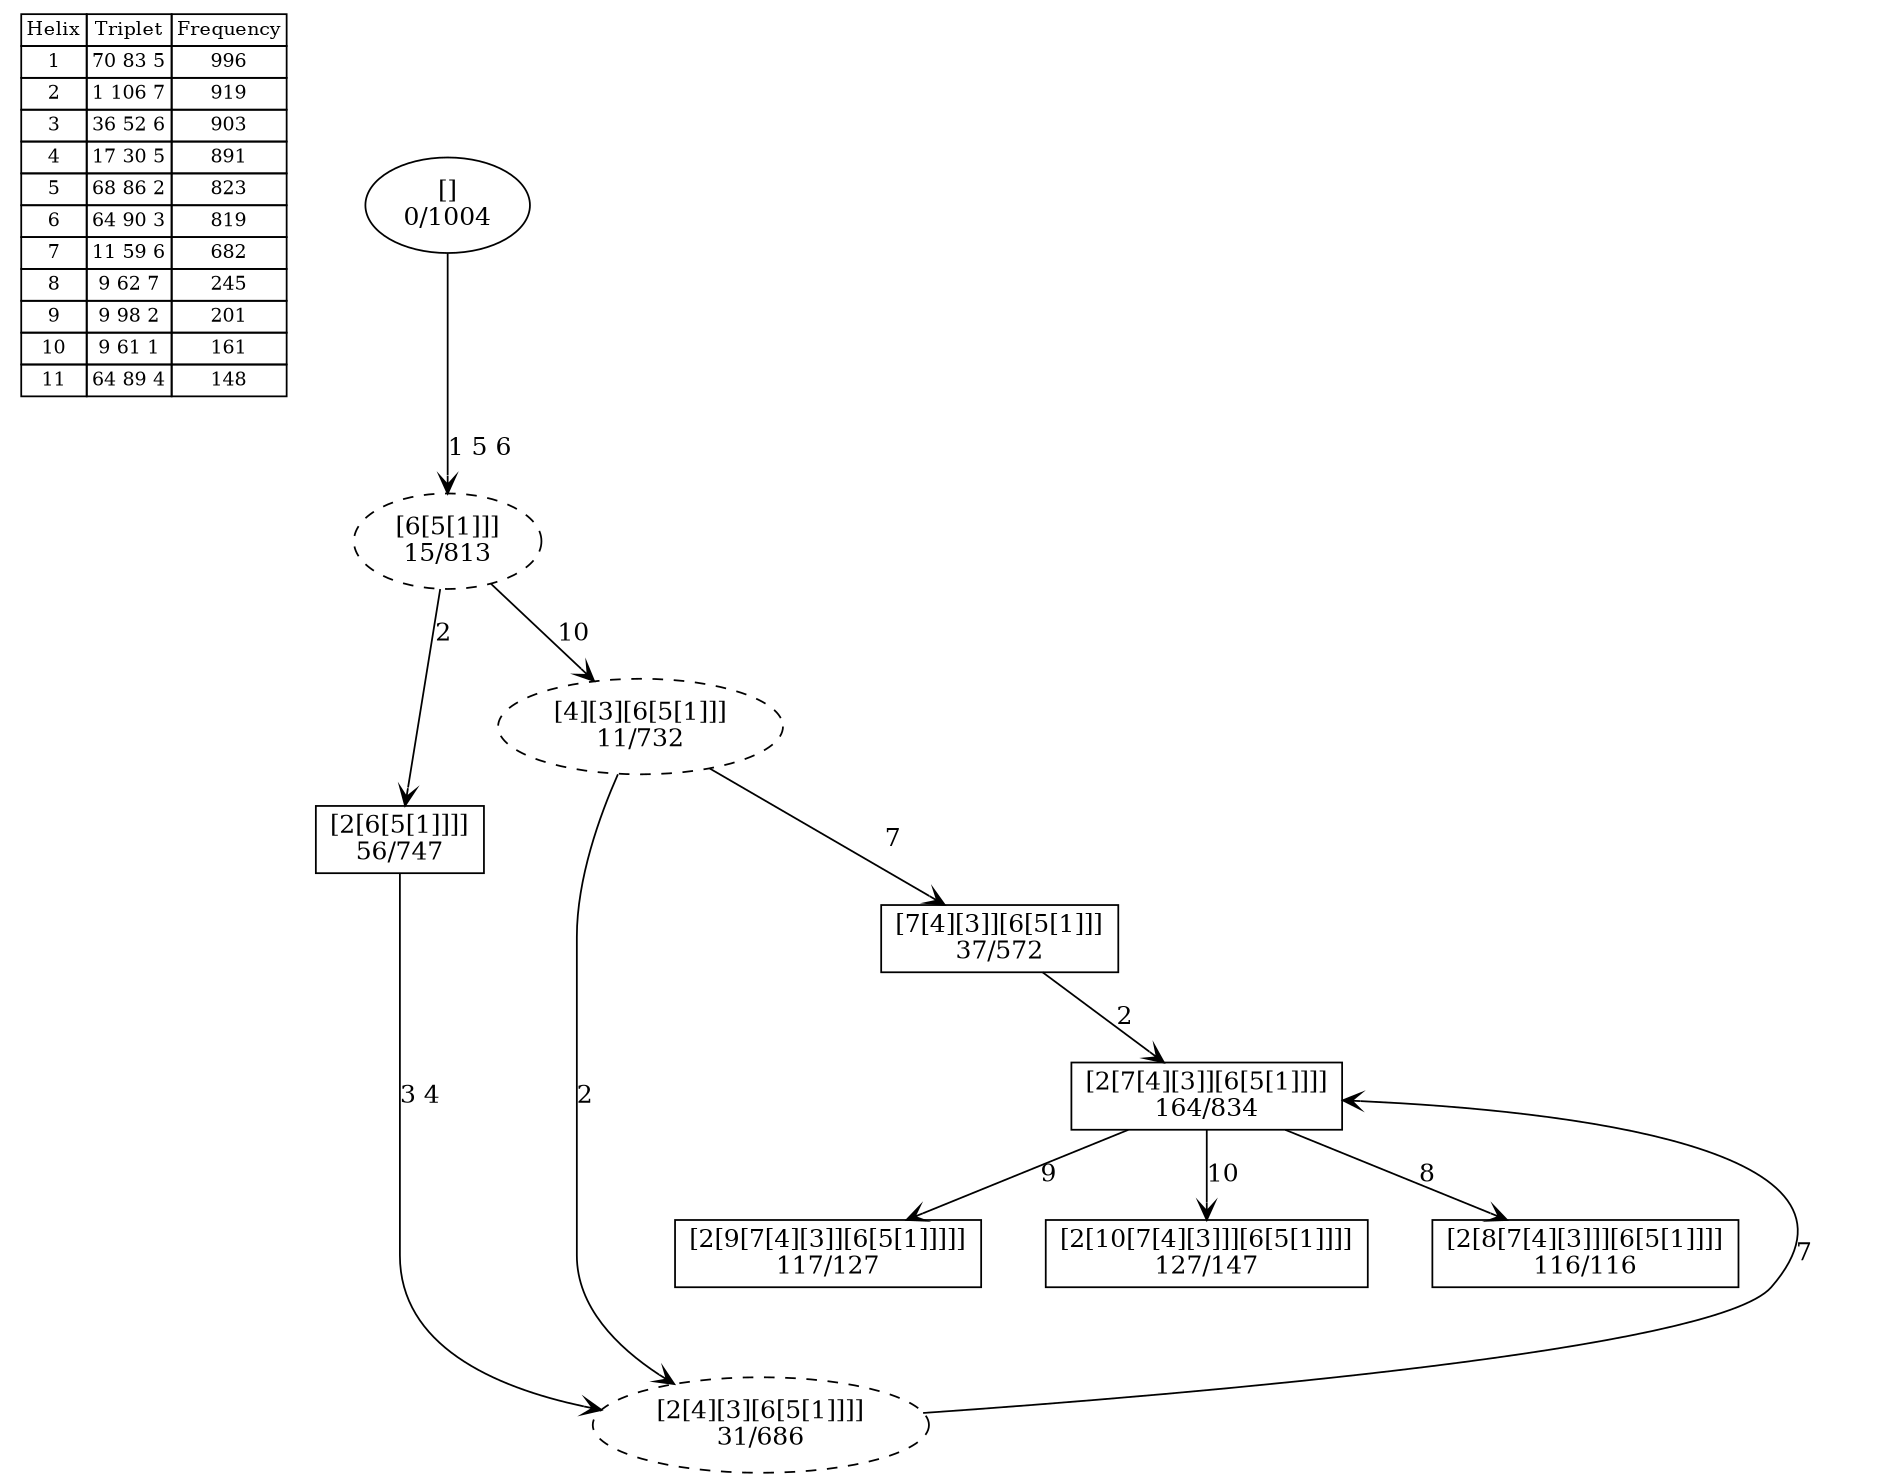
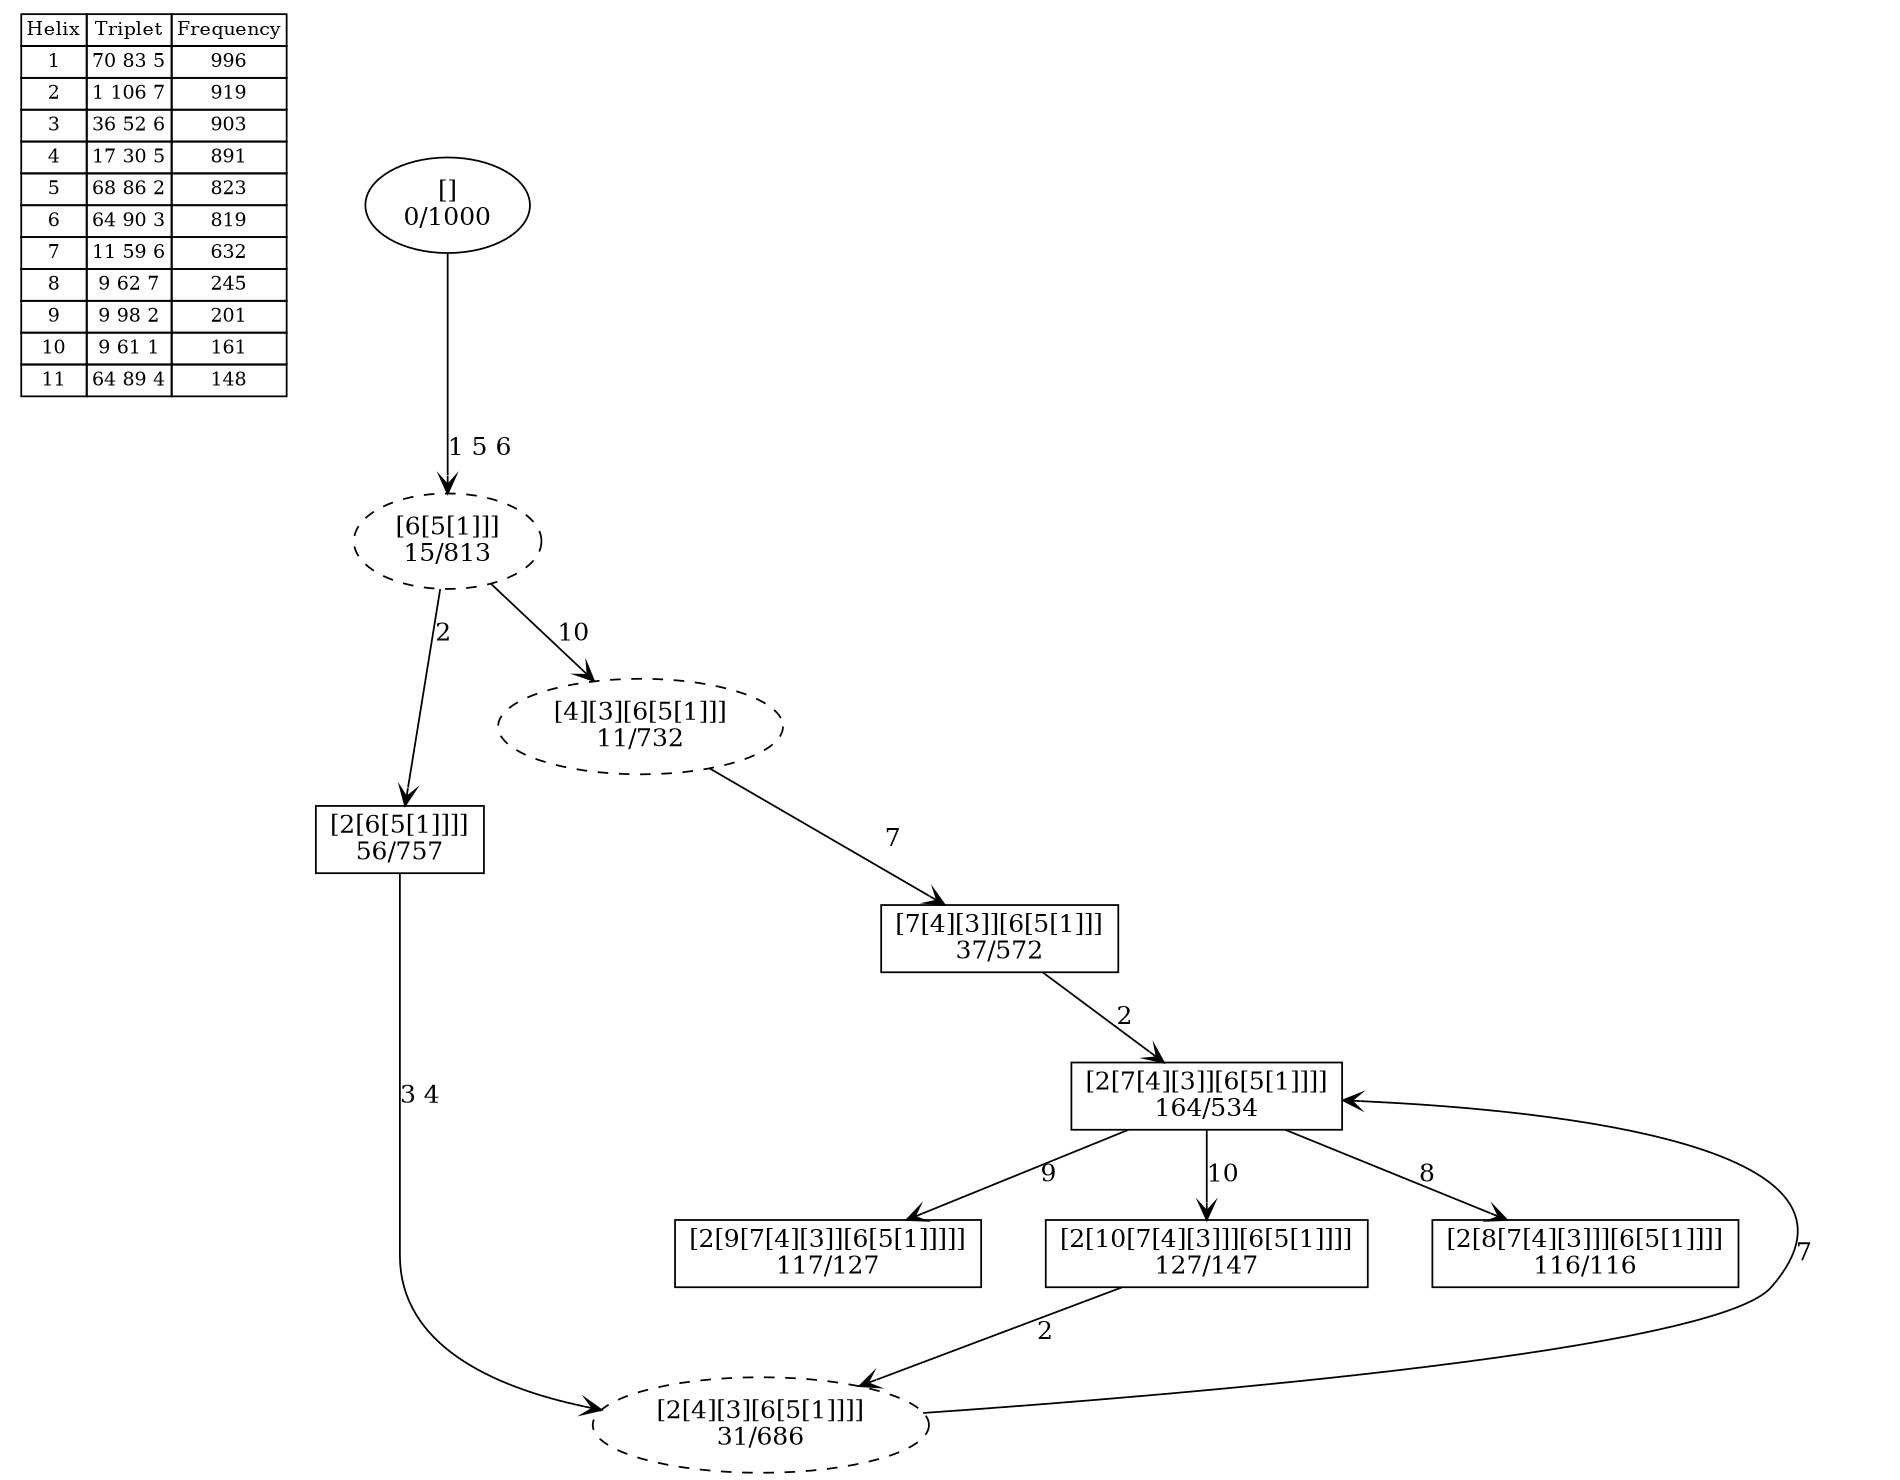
node "[] 0/1004": label "[] 0/1004" -> "[] 0/1000"
node "Helix": text "682" -> "632"
node "[2[6[5[1]]]] 56/747": label "[2[6[5[1]]]] 56/747" -> "[2[6[5[1]]]] 56/757"
edge "[4][3][6[5[1]]] 11/732" -> "[2[4][3][6[5[1]]]] 31/686": now "[2[10[7[4][3]]][6[5[1]]]] 127/147" -> "[2[4][3][6[5[1]]]] 31/686"
node "[2[7[4][3]][6[5[1]]]] 164/834": label "[2[7[4][3]][6[5[1]]]] 164/834" -> "[2[7[4][3]][6[5[1]]]] 164/534"
